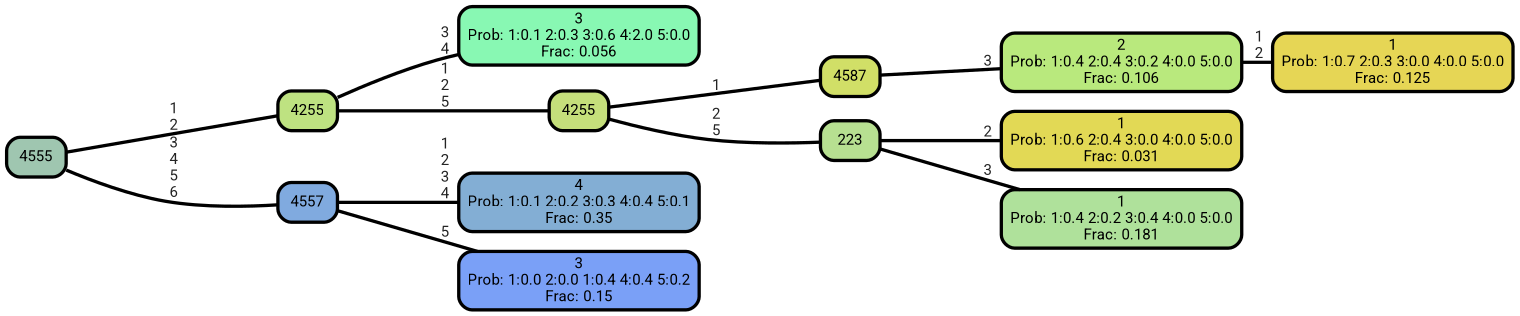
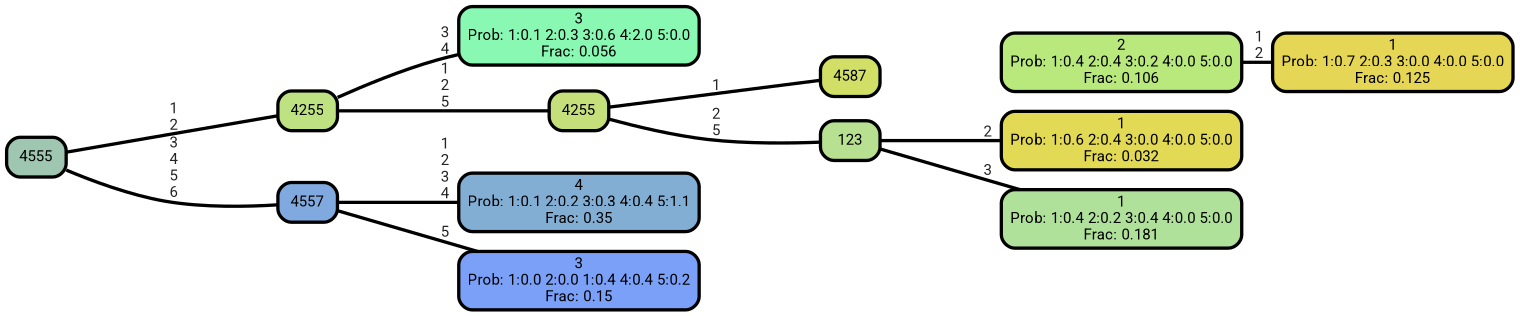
edge "2 Prob: 1:0.4 2:0.4 3:0.2 4:0.0 5:0.0 Frac: 0.106" -- "4587": removed, label "3"
node "223": label "223" -> "123"
node "1 Prob: 1:0.6 2:0.4 3:0.0 4:0.0 5:0.0 Frac: 0.031": label "1 Prob: 1:0.6 2:0.4 3:0.0 4:0.0 5:0.0 Frac: 0.031" -> "1 Prob: 1:0.6 2:0.4 3:0.0 4:0.0 5:0.0 Frac: 0.032"
node "4 Prob: 1:0.1 2:0.2 3:0.3 4:0.4 5:0.1 Frac: 0.35": label "4 Prob: 1:0.1 2:0.2 3:0.3 4:0.4 5:0.1 Frac: 0.35" -> "4 Prob: 1:0.1 2:0.2 3:0.3 4:0.4 5:1.1 Frac: 0.35"
